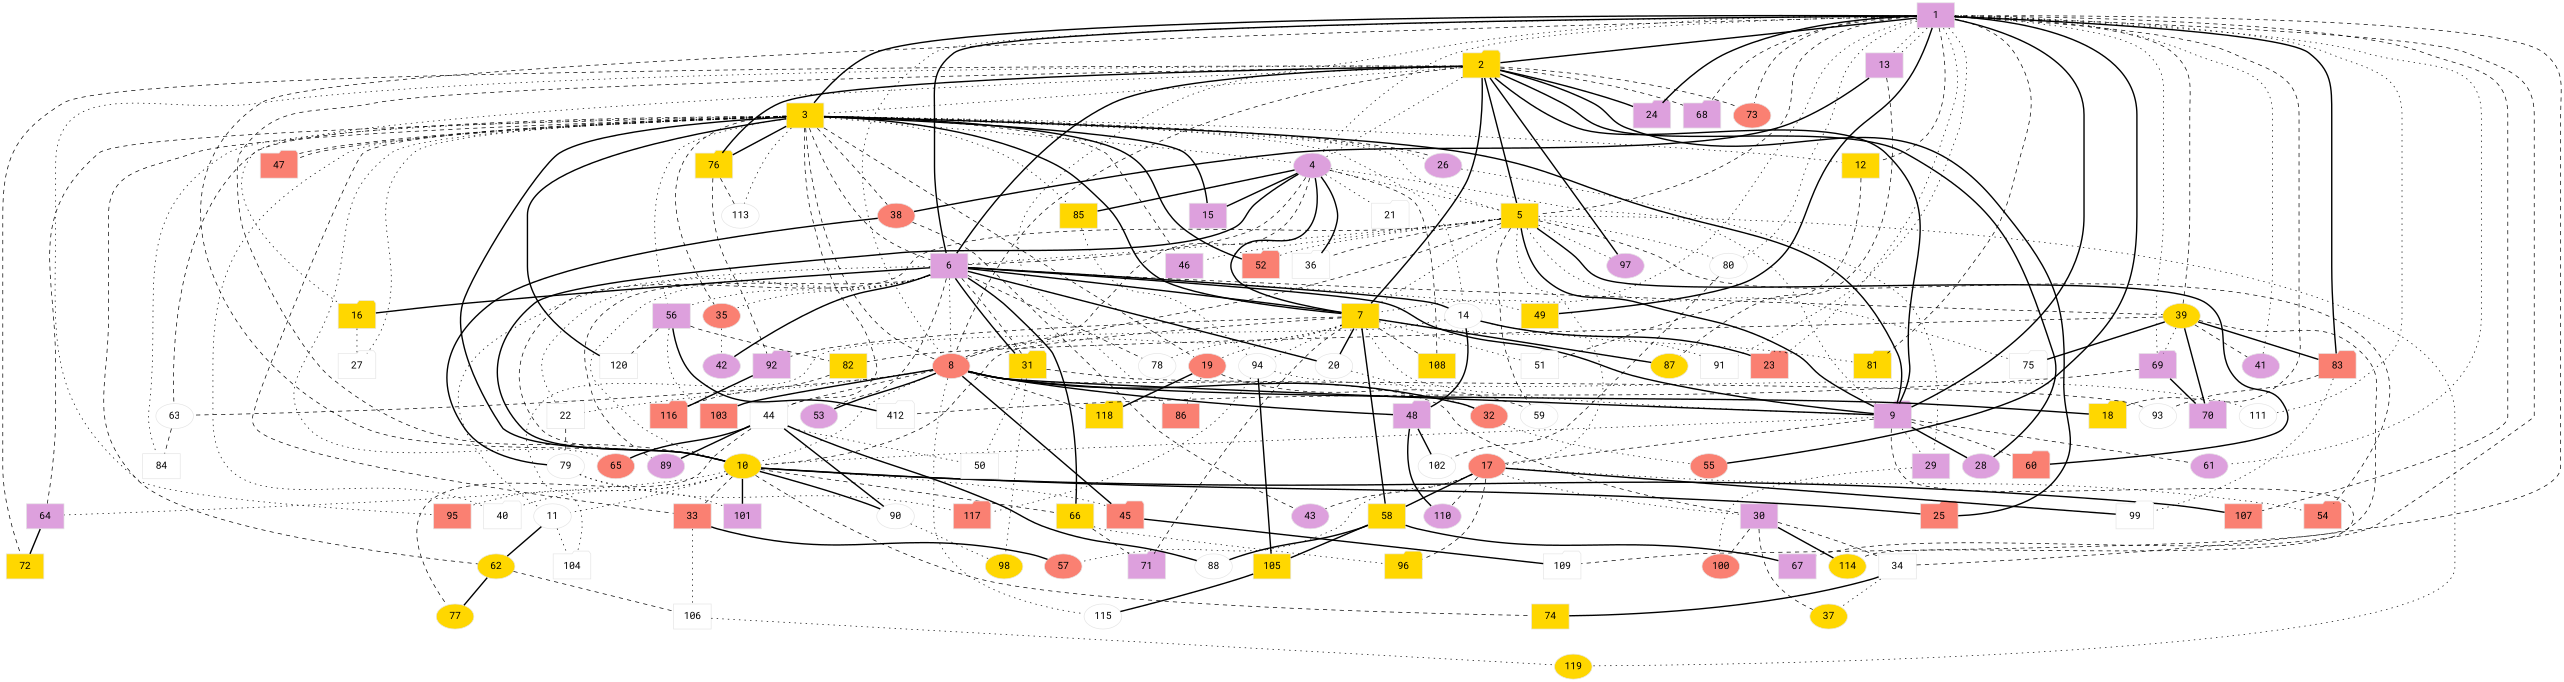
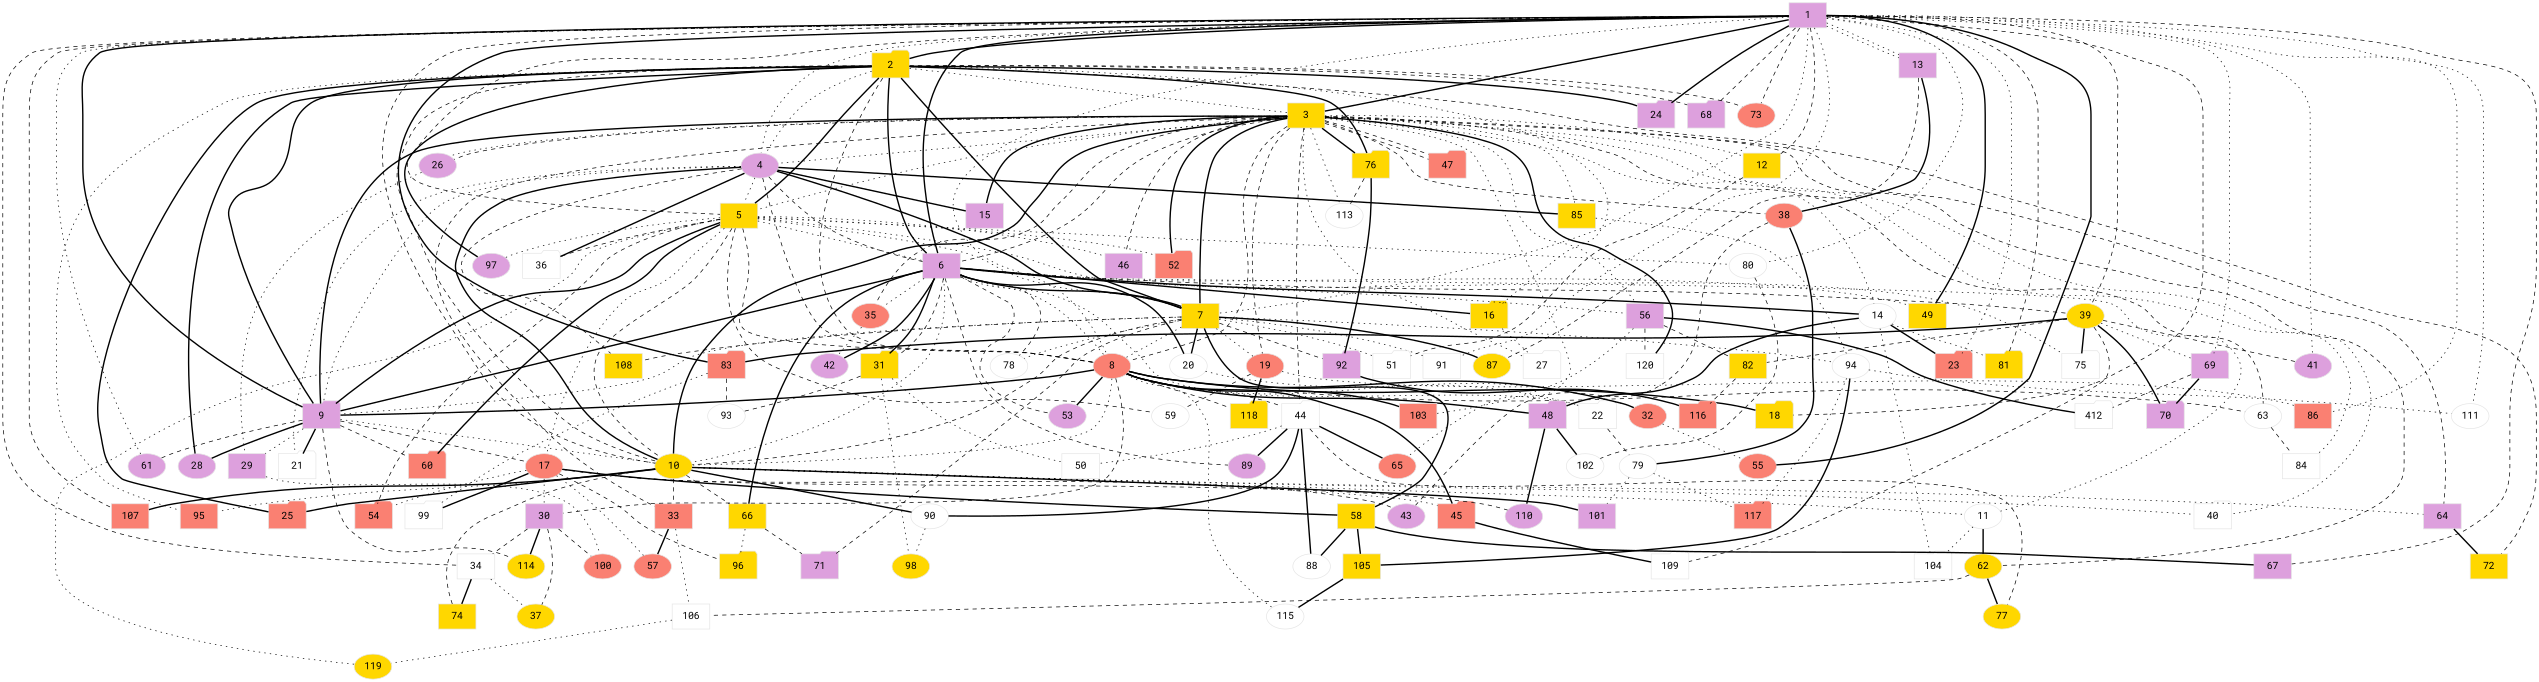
edge "76" -- "92": style dashed -> bold
edge "9" -- "21": added
